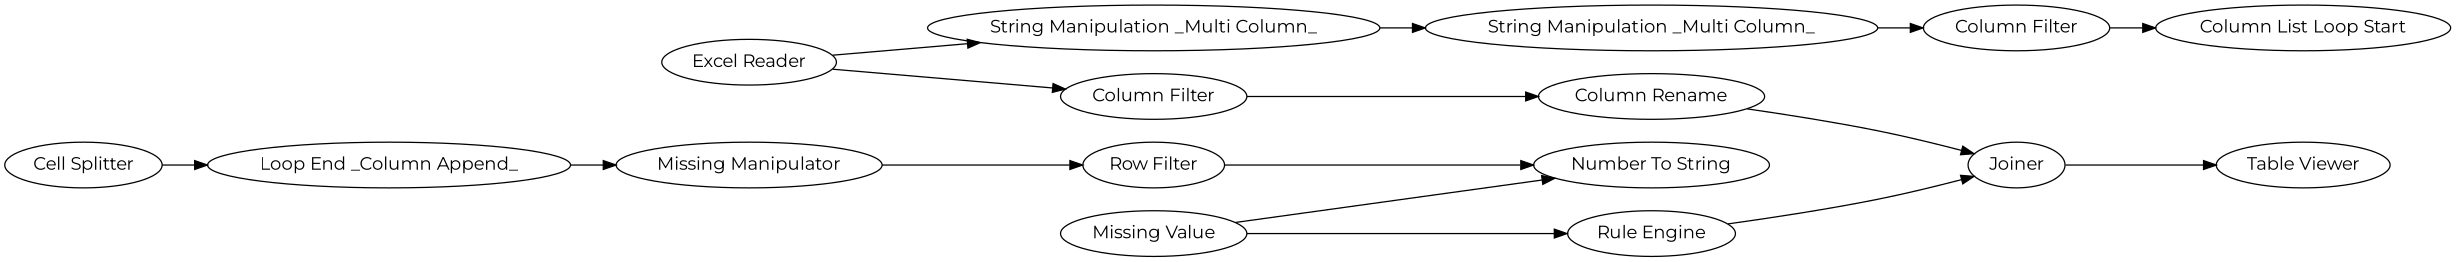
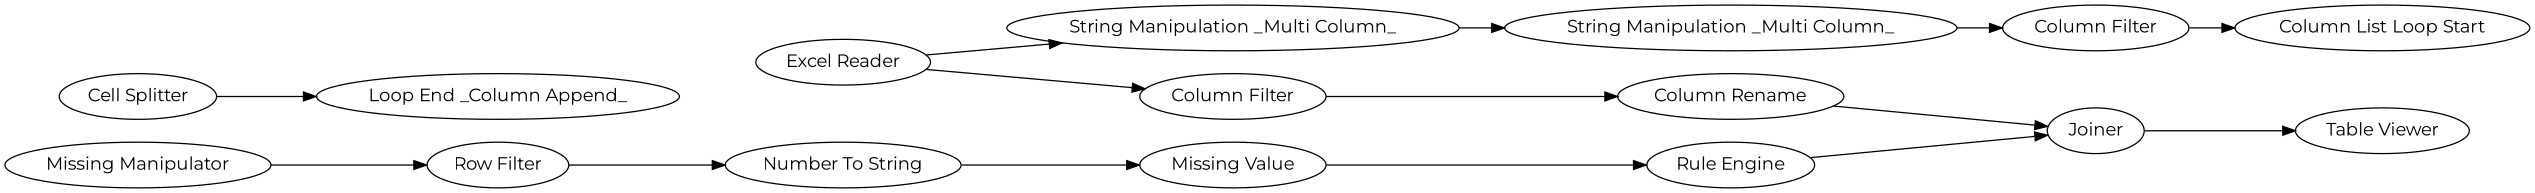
edge "Loop End _Column Append_" -> "Missing Manipulator": removed
edge "Missing Value" -> "Number To String": reversed
